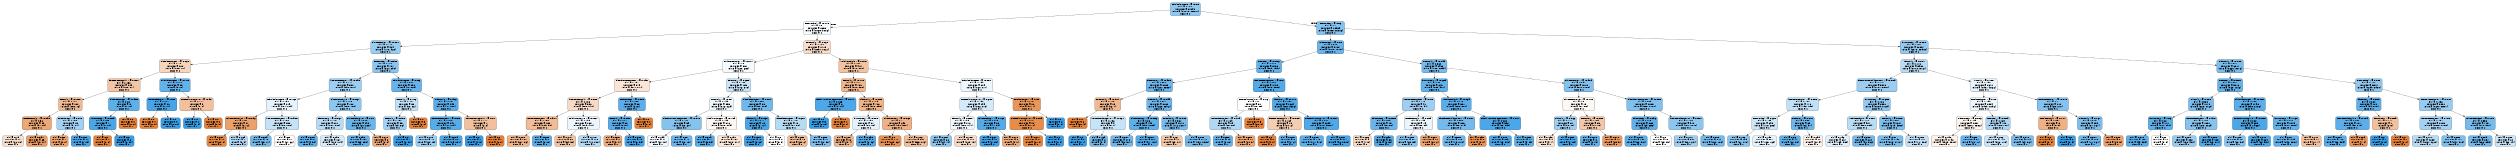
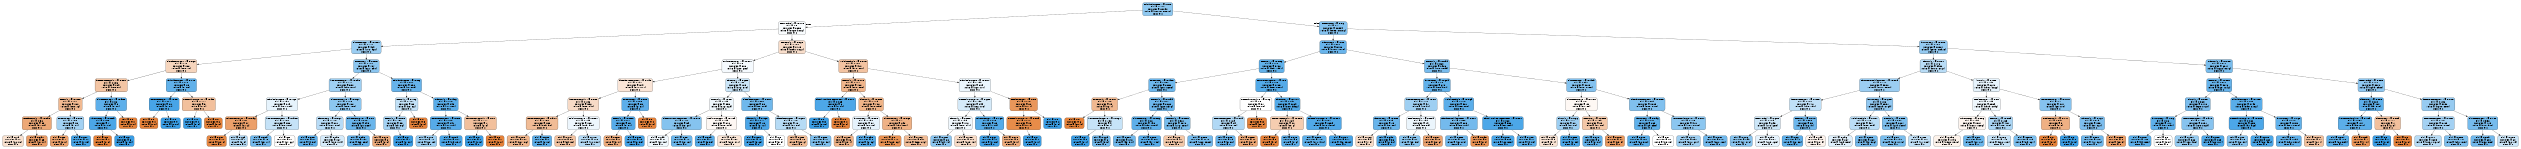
node "gini = 0.077 samples = 17 value = [24, 1] class = 0": removed
